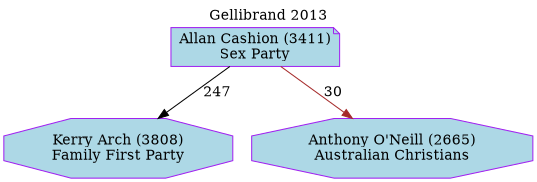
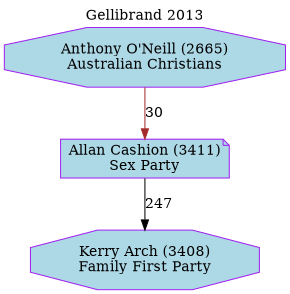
edge "Allan Cashion (3411) Sex Party" -> "Anthony O'Neill (2665) Australian Christians": reversed
node "Kerry Arch (3808) Family First Party": label "Kerry Arch (3808) Family First Party" -> "Kerry Arch (3408) Family First Party"
